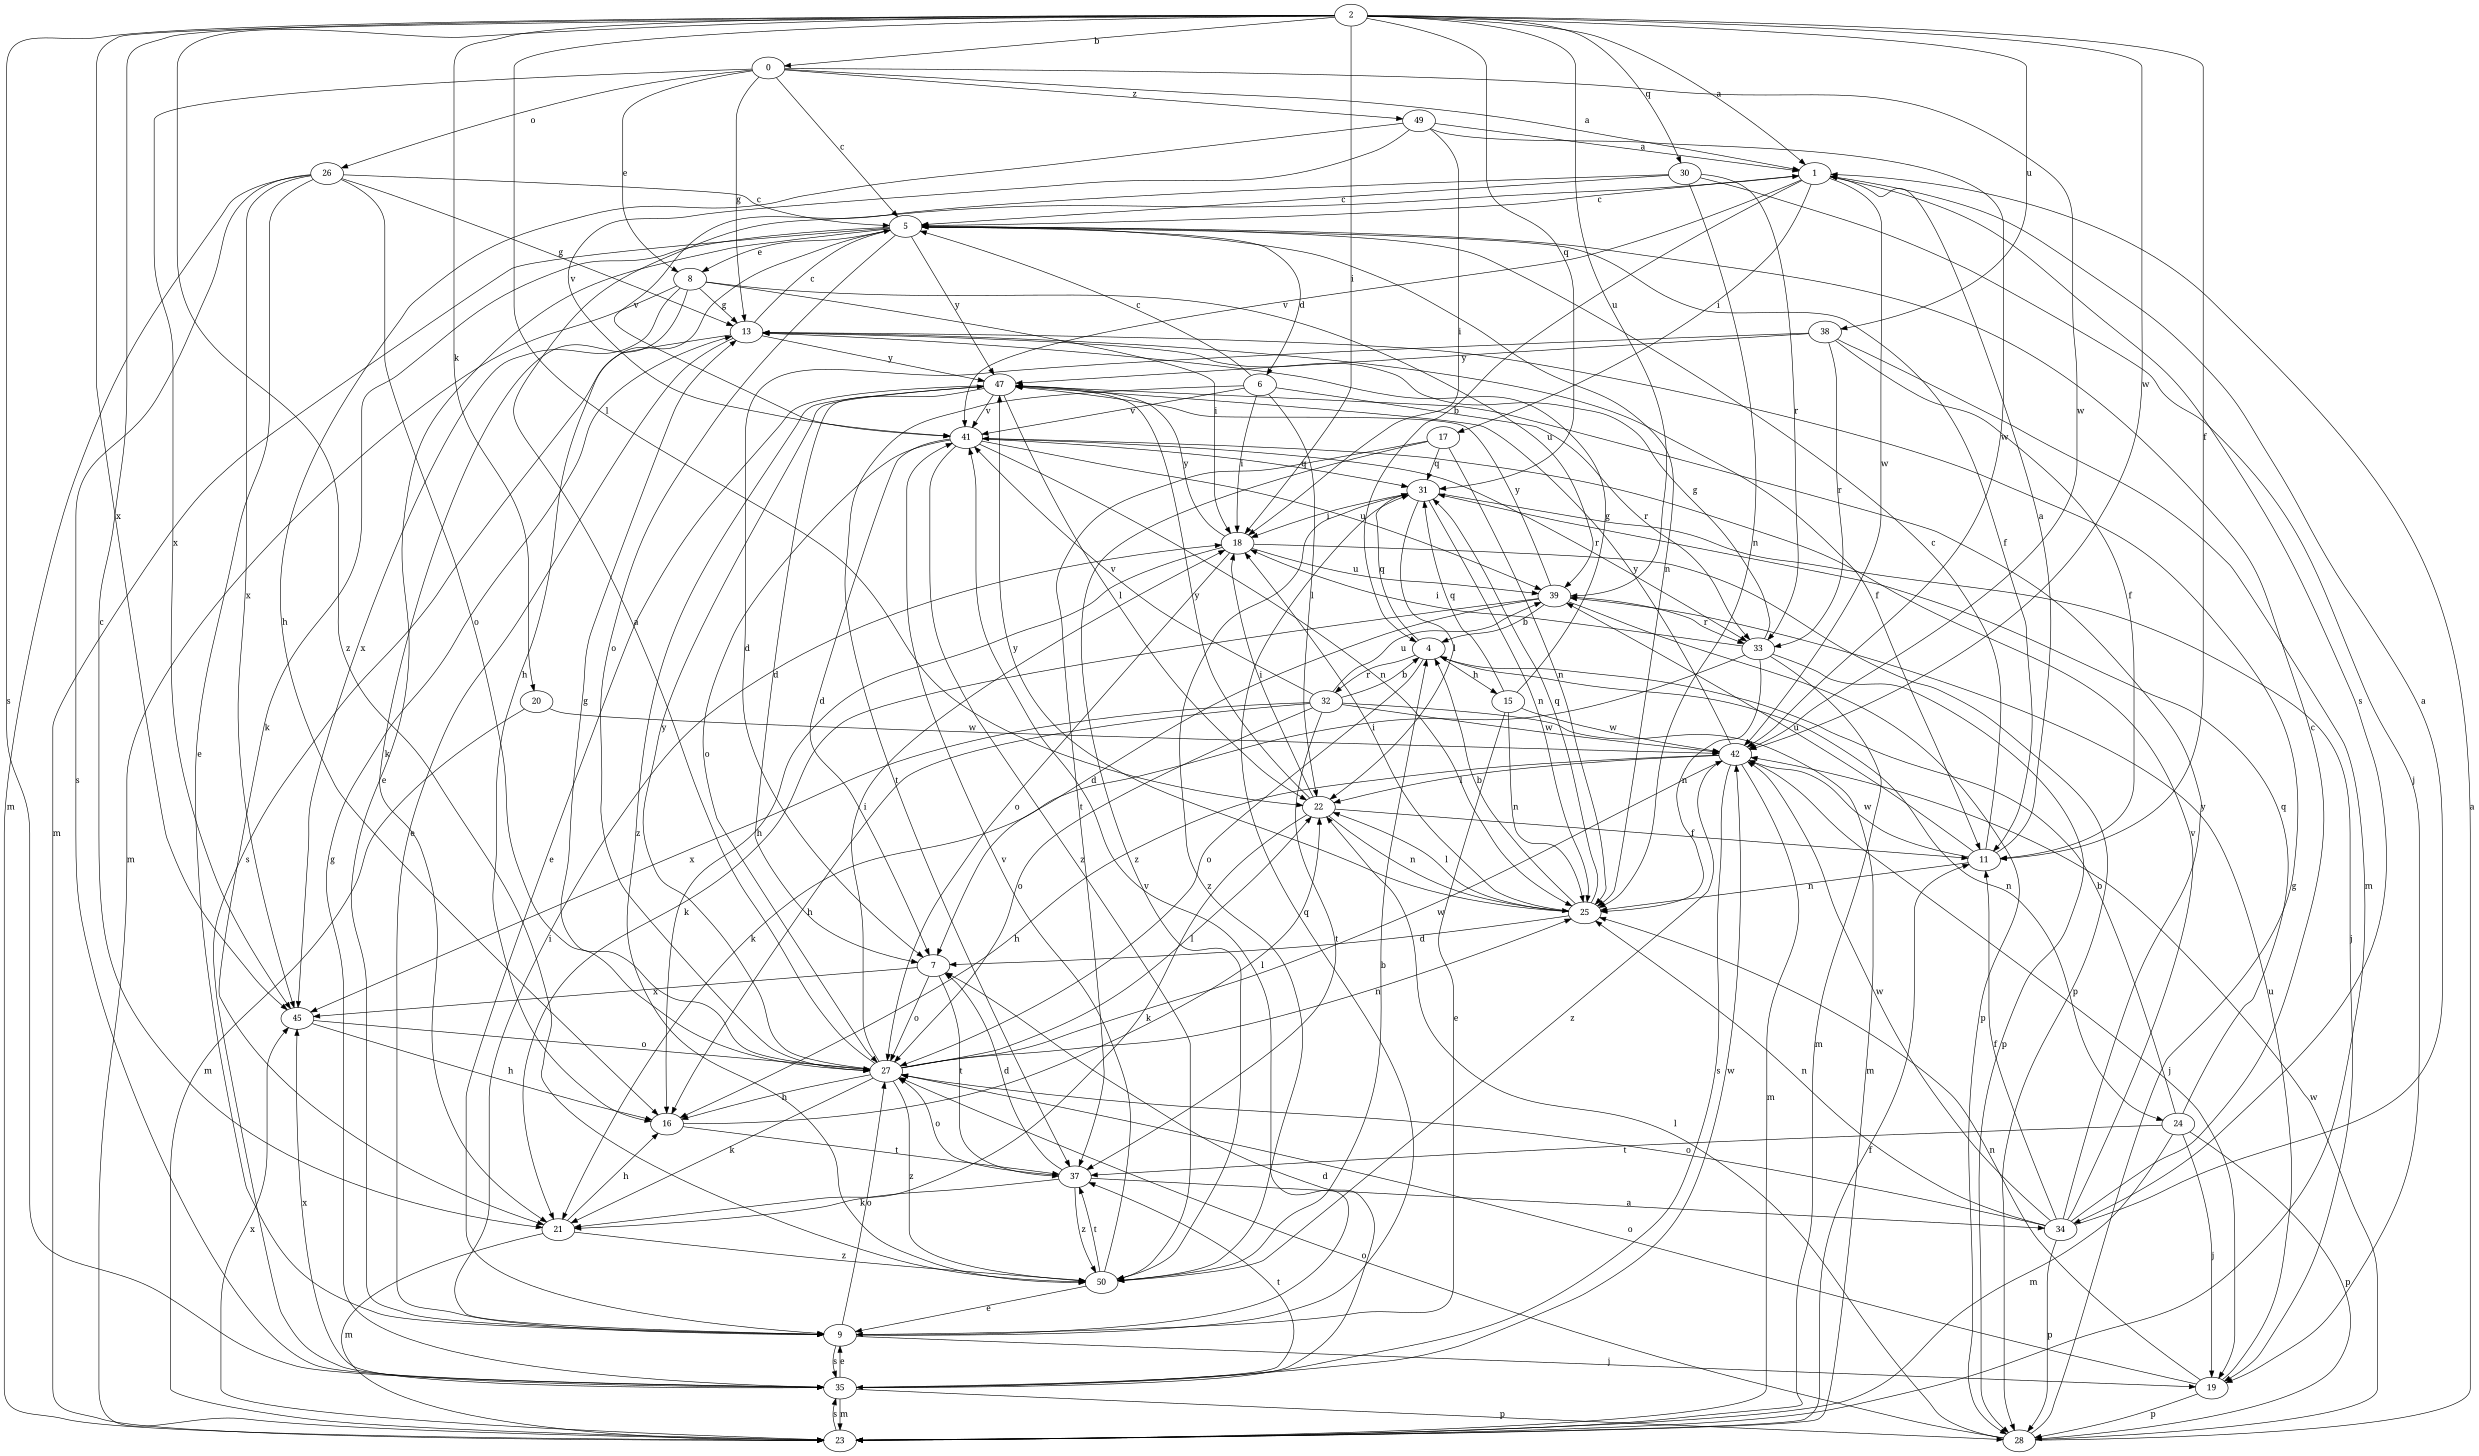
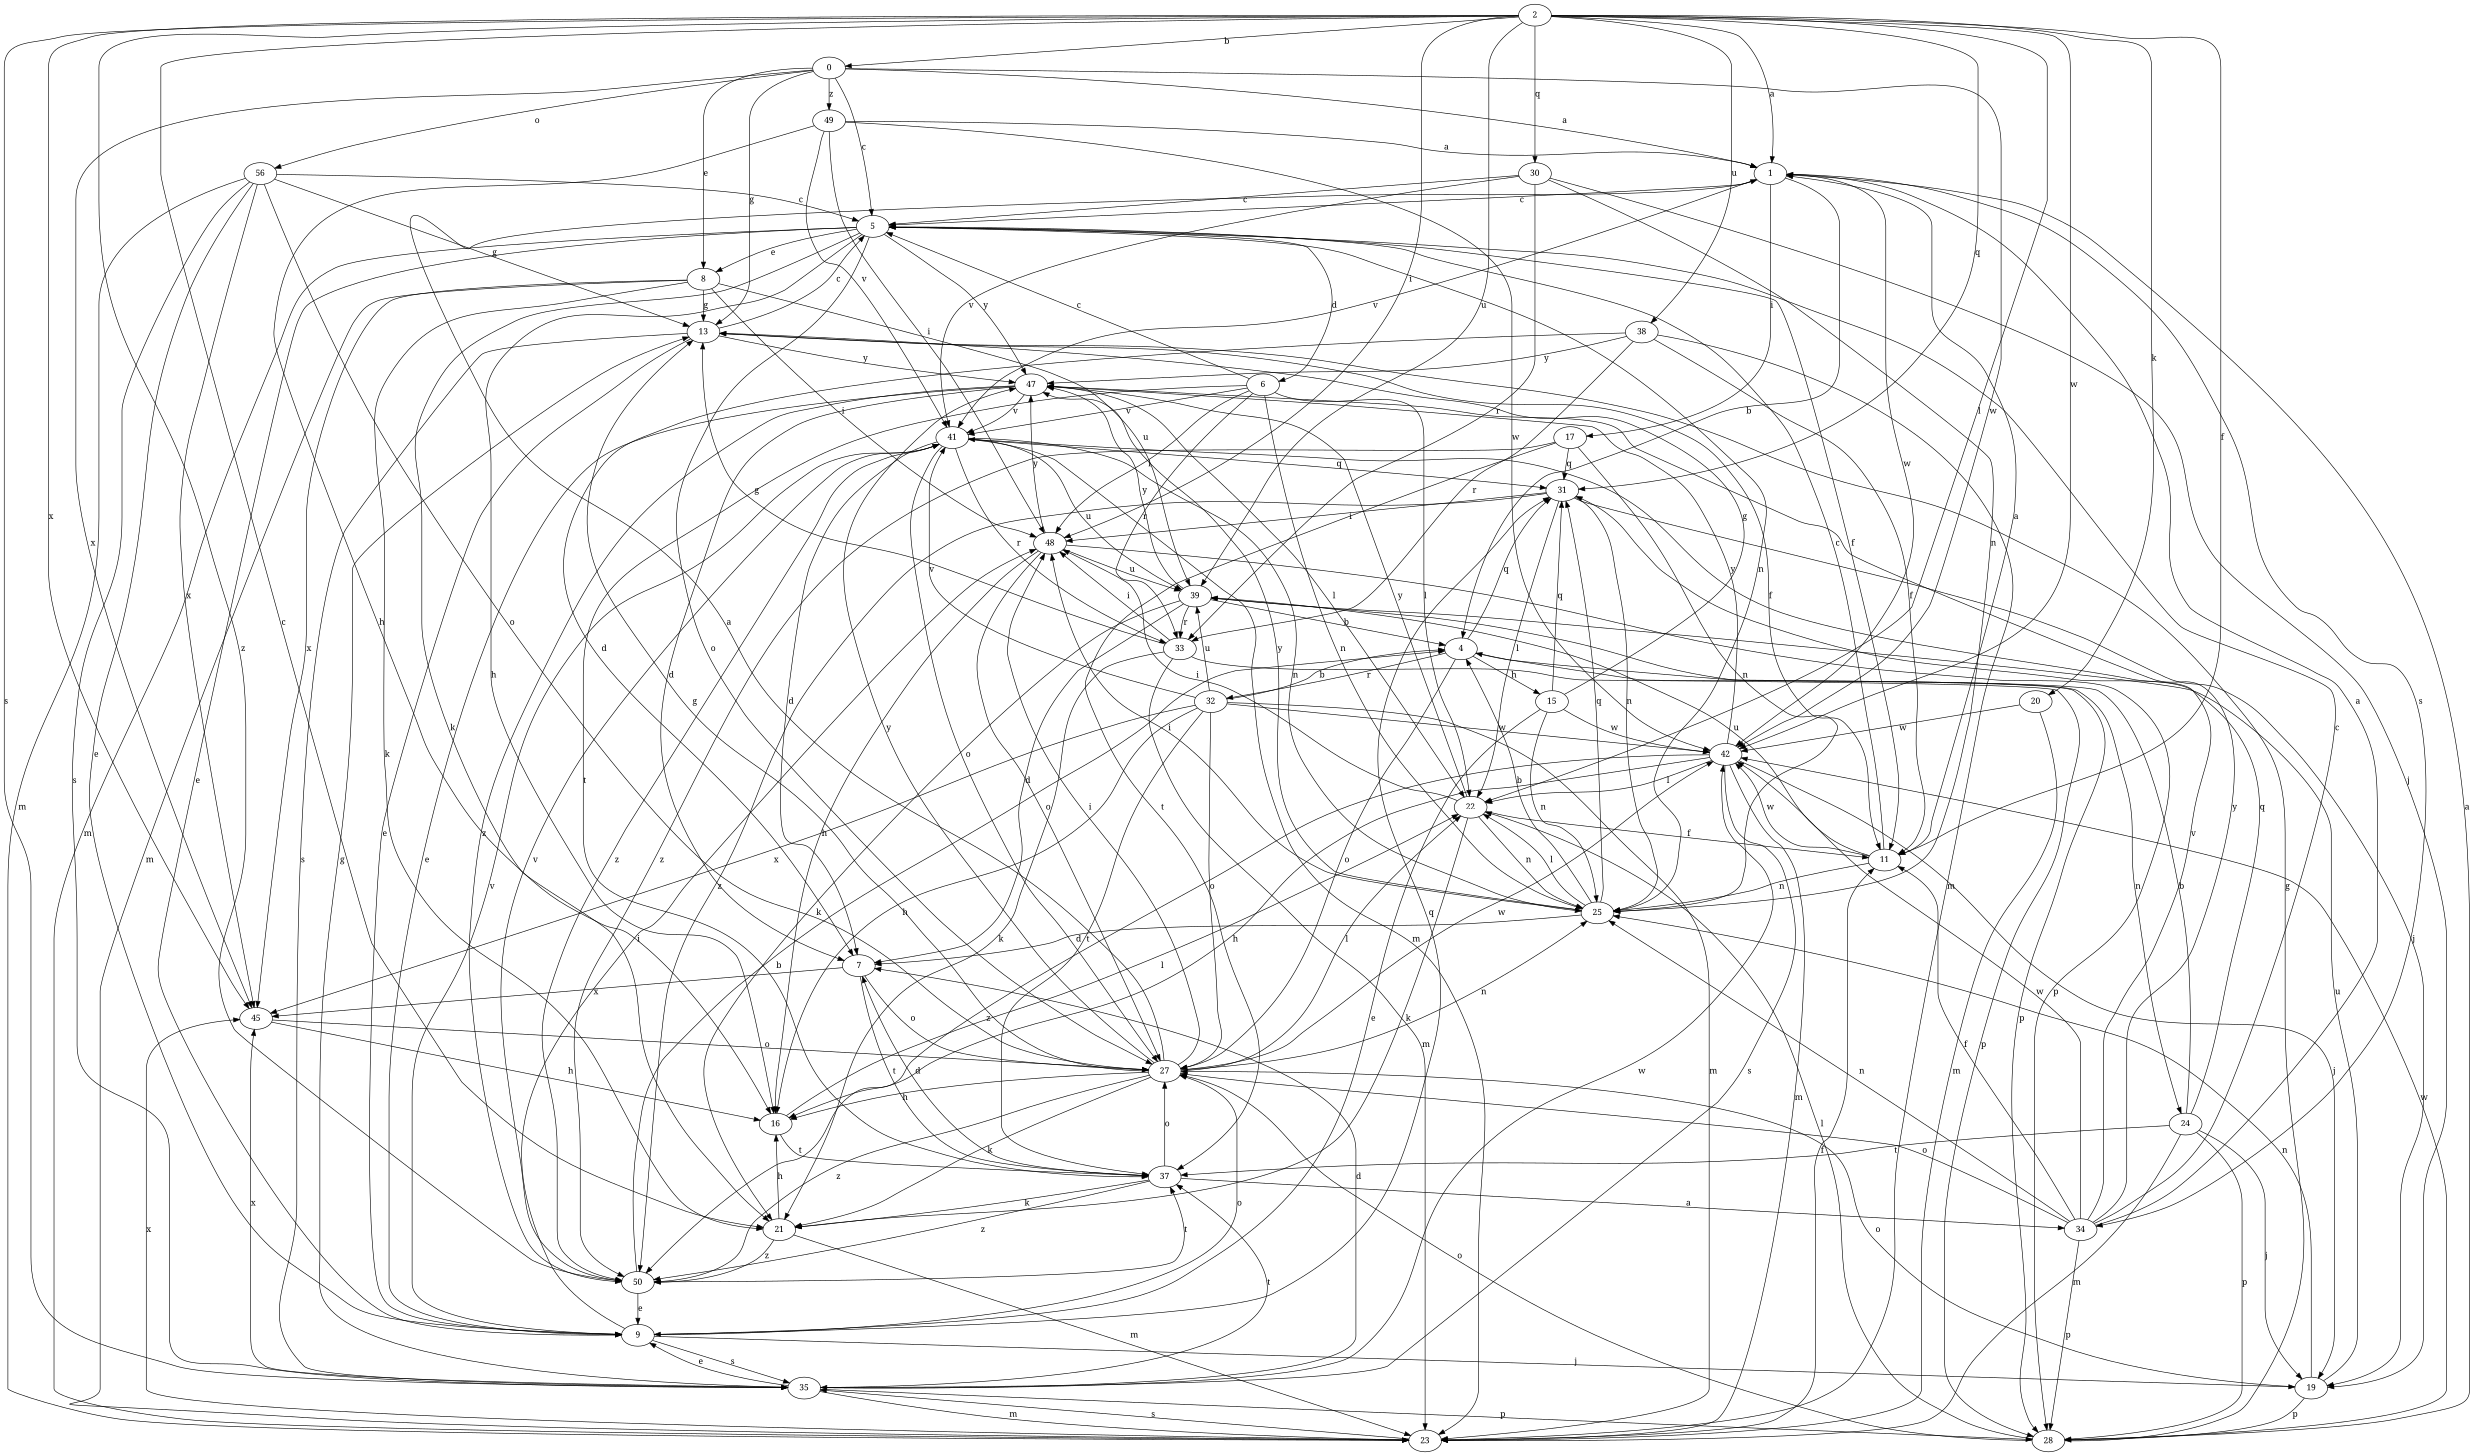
node "26": label "26" -> "56"
node "18": label "18" -> "48"
edge "33" -> "25": now "6" -> "25"
edge "41" -> "23": added, label "m"
